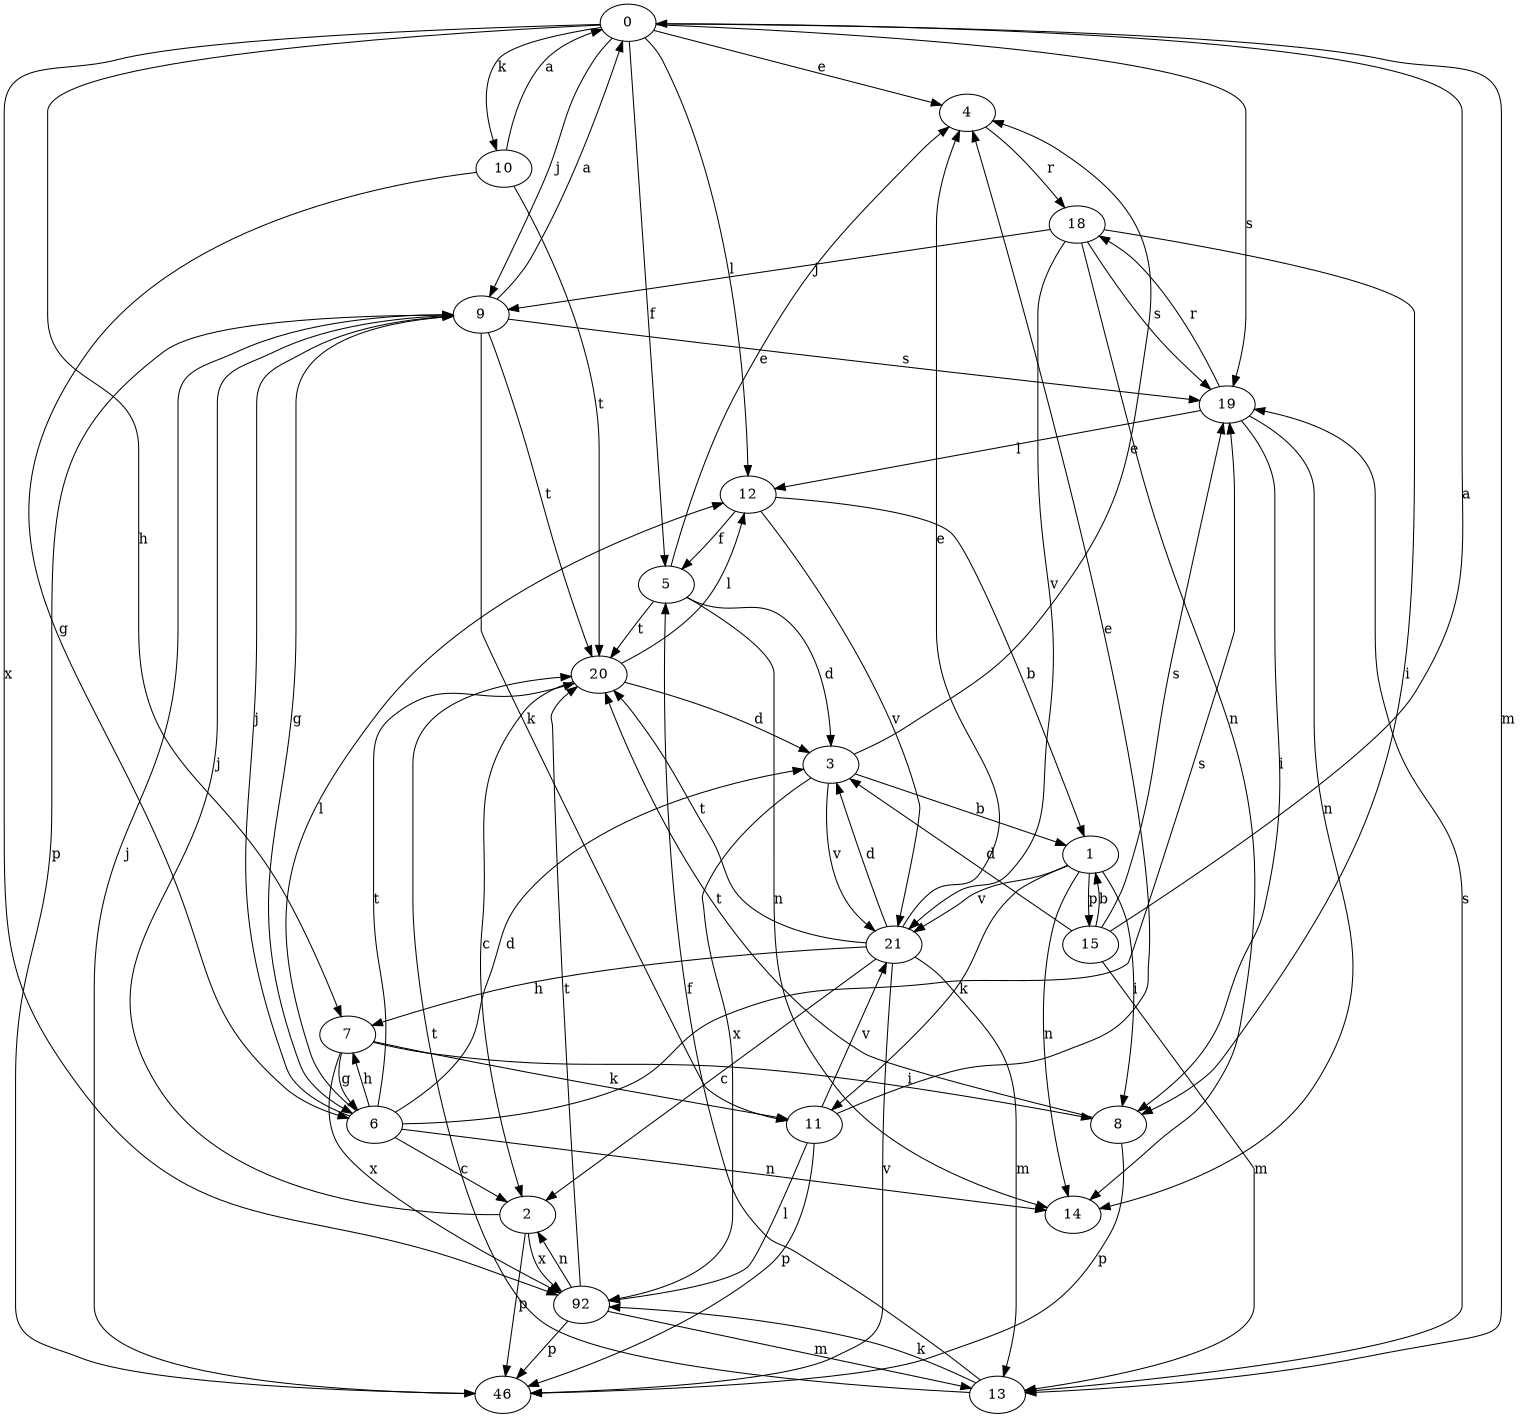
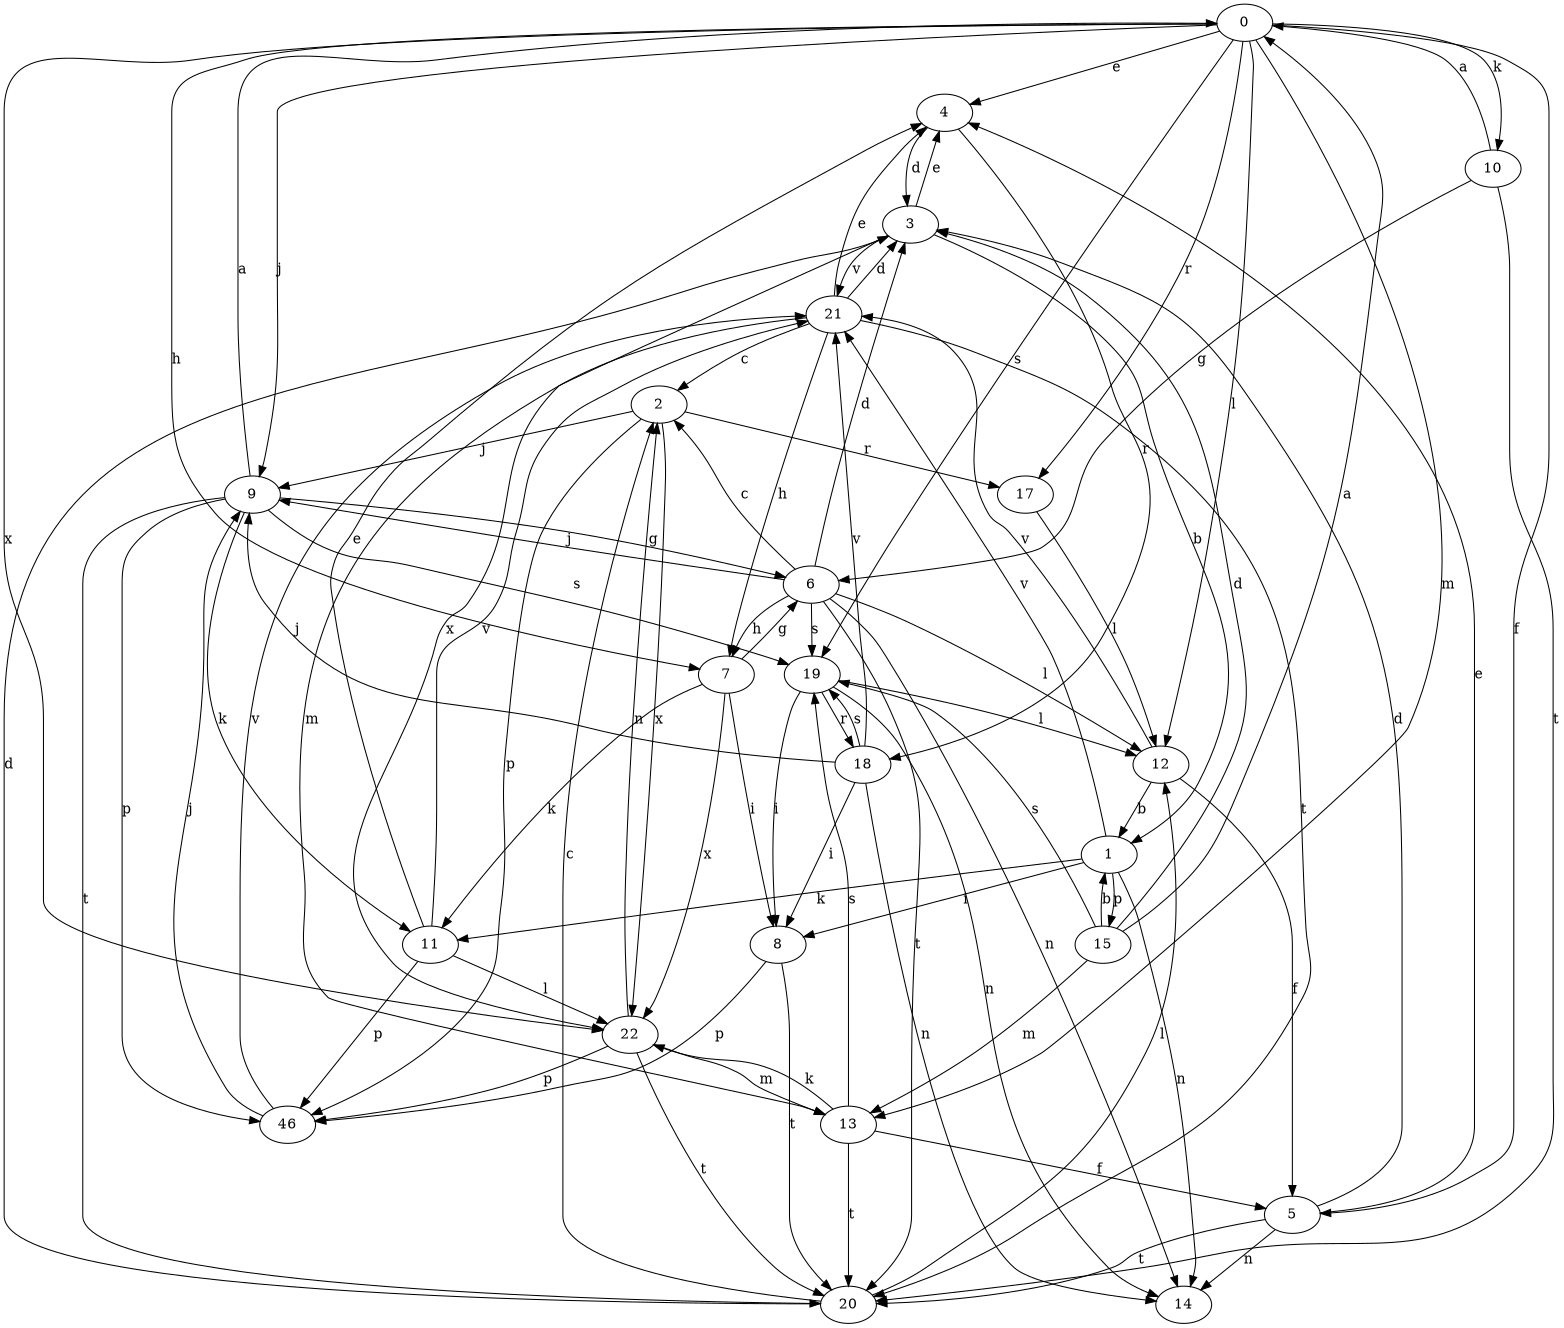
edge "4" -> "3": added, label "d"
node "17": added
node "92": label "92" -> "22"
edge "21" -> "46": reversed
